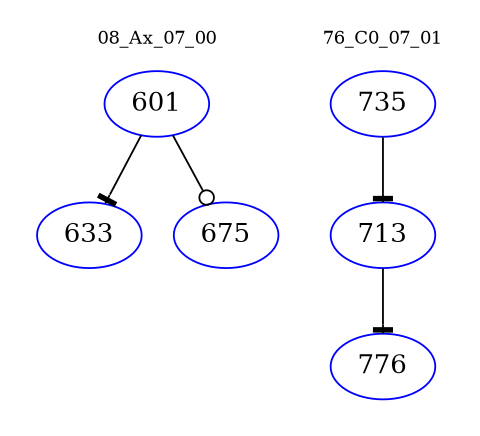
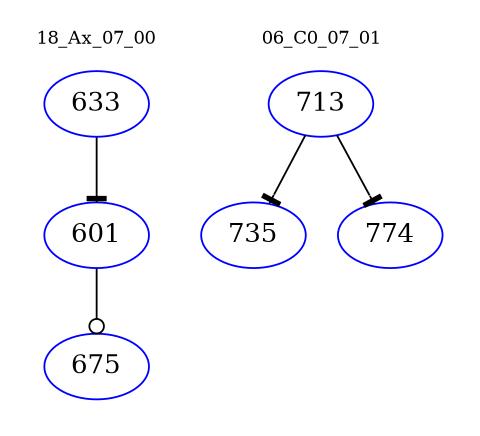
cluster "08_Ax_07_00": label "08_Ax_07_00" -> "18_Ax_07_00"
cluster "76_C0_07_01": label "76_C0_07_01" -> "06_C0_07_01"
edge "601" -> "633": reversed
edge "735" -> "713": reversed
node "776": label "776" -> "774"
